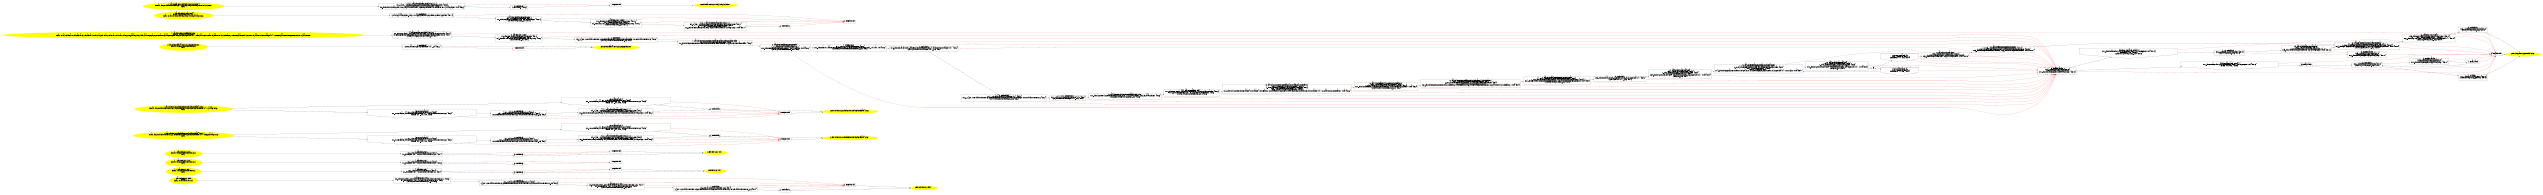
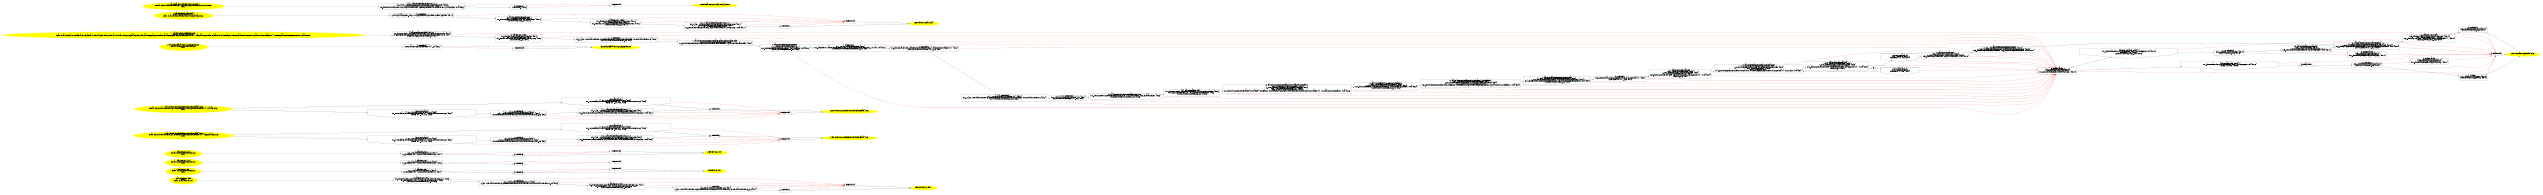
node "2: Exit void test0728.main(String[])": added
node "41:  Finally branch": removed
